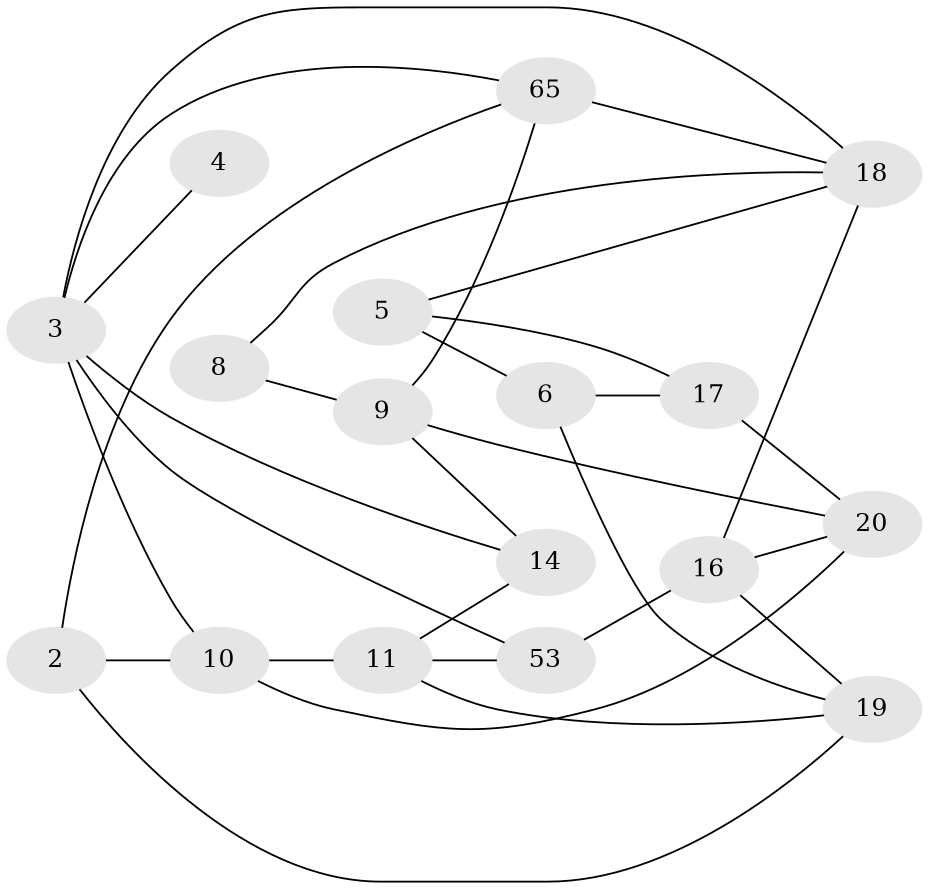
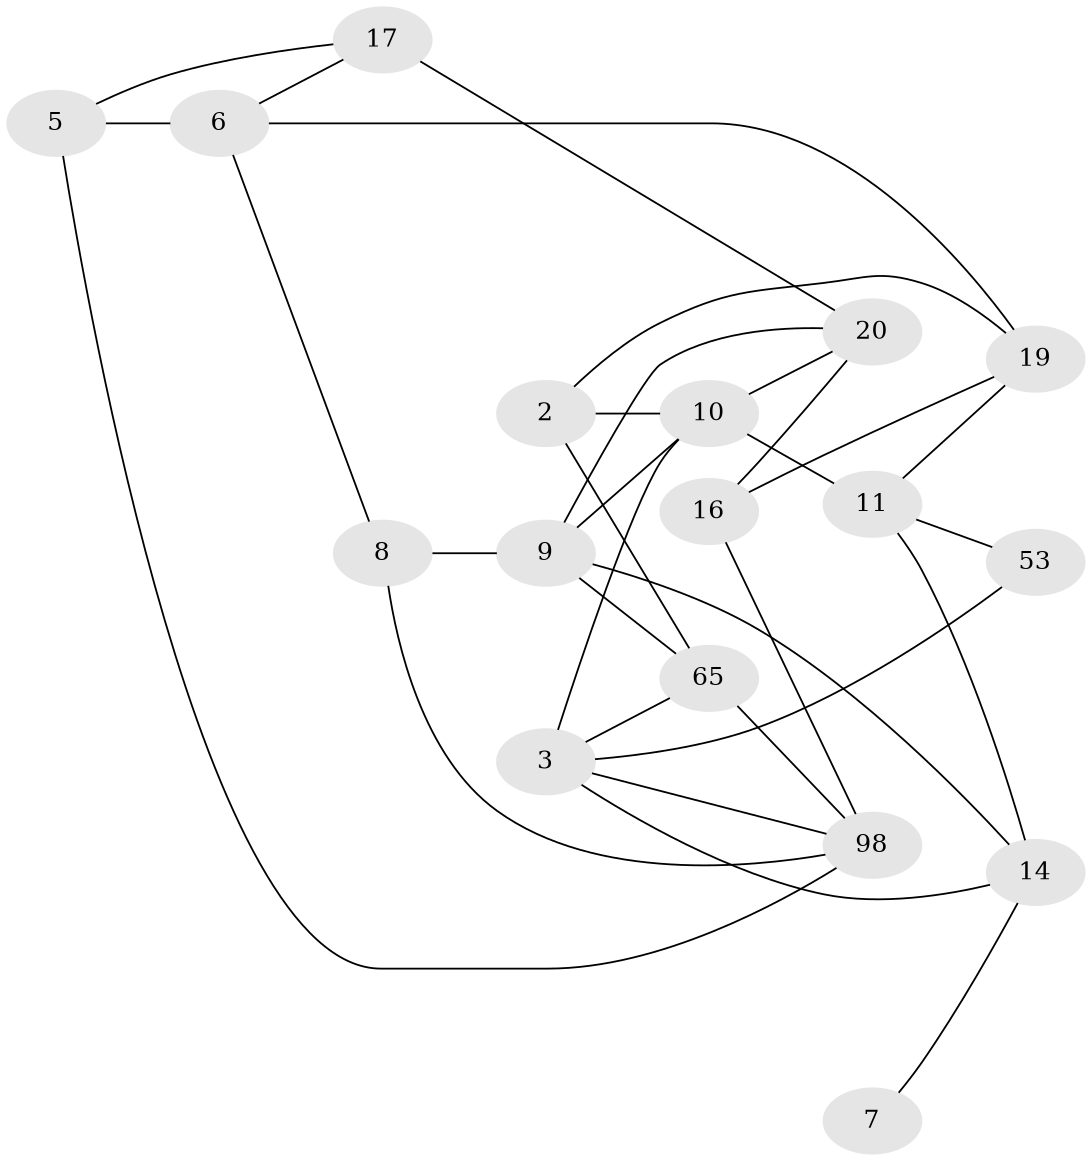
node "4": removed
node "18": label "18" -> "98"
edge "6" -- "8": added
edge "10" -- "9": added
edge "16" -- "53": removed
node "7": added
